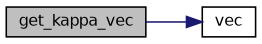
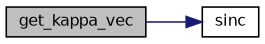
node "vec": label "vec" -> "sinc"
